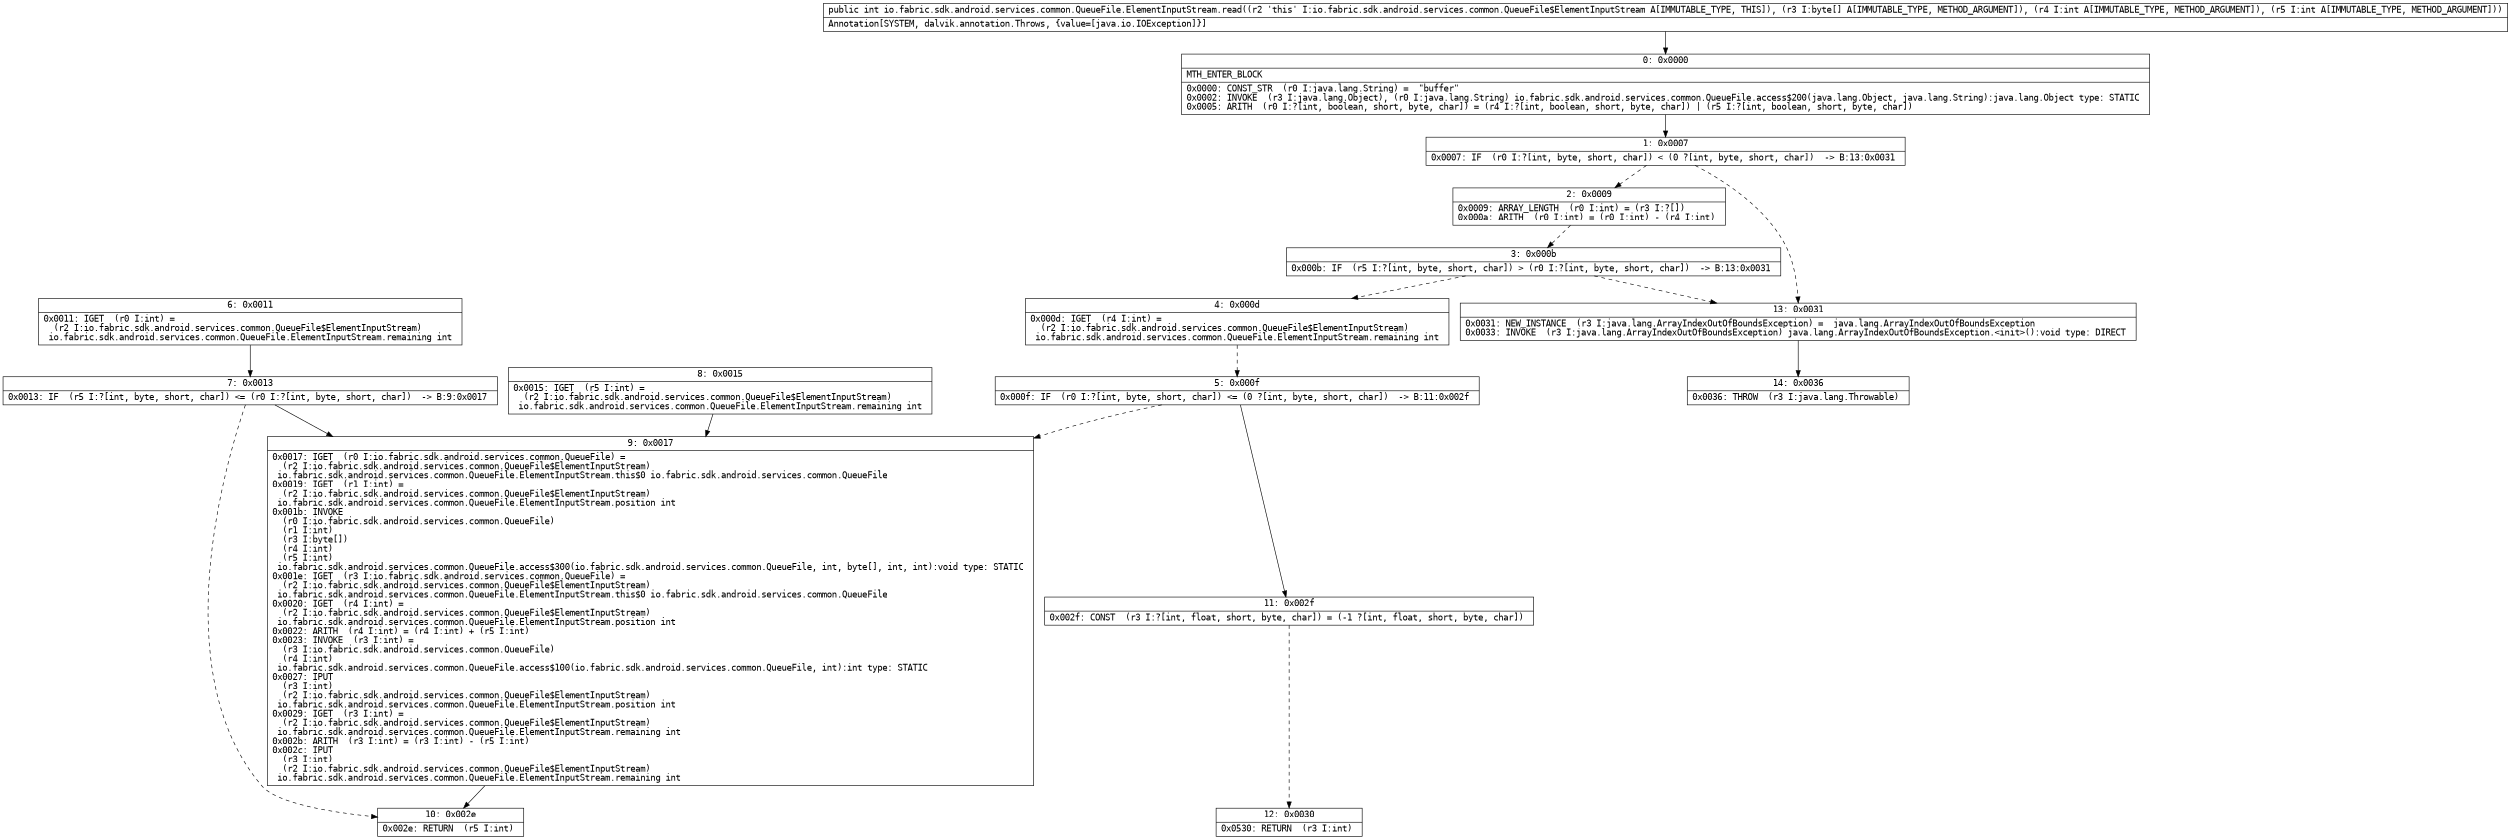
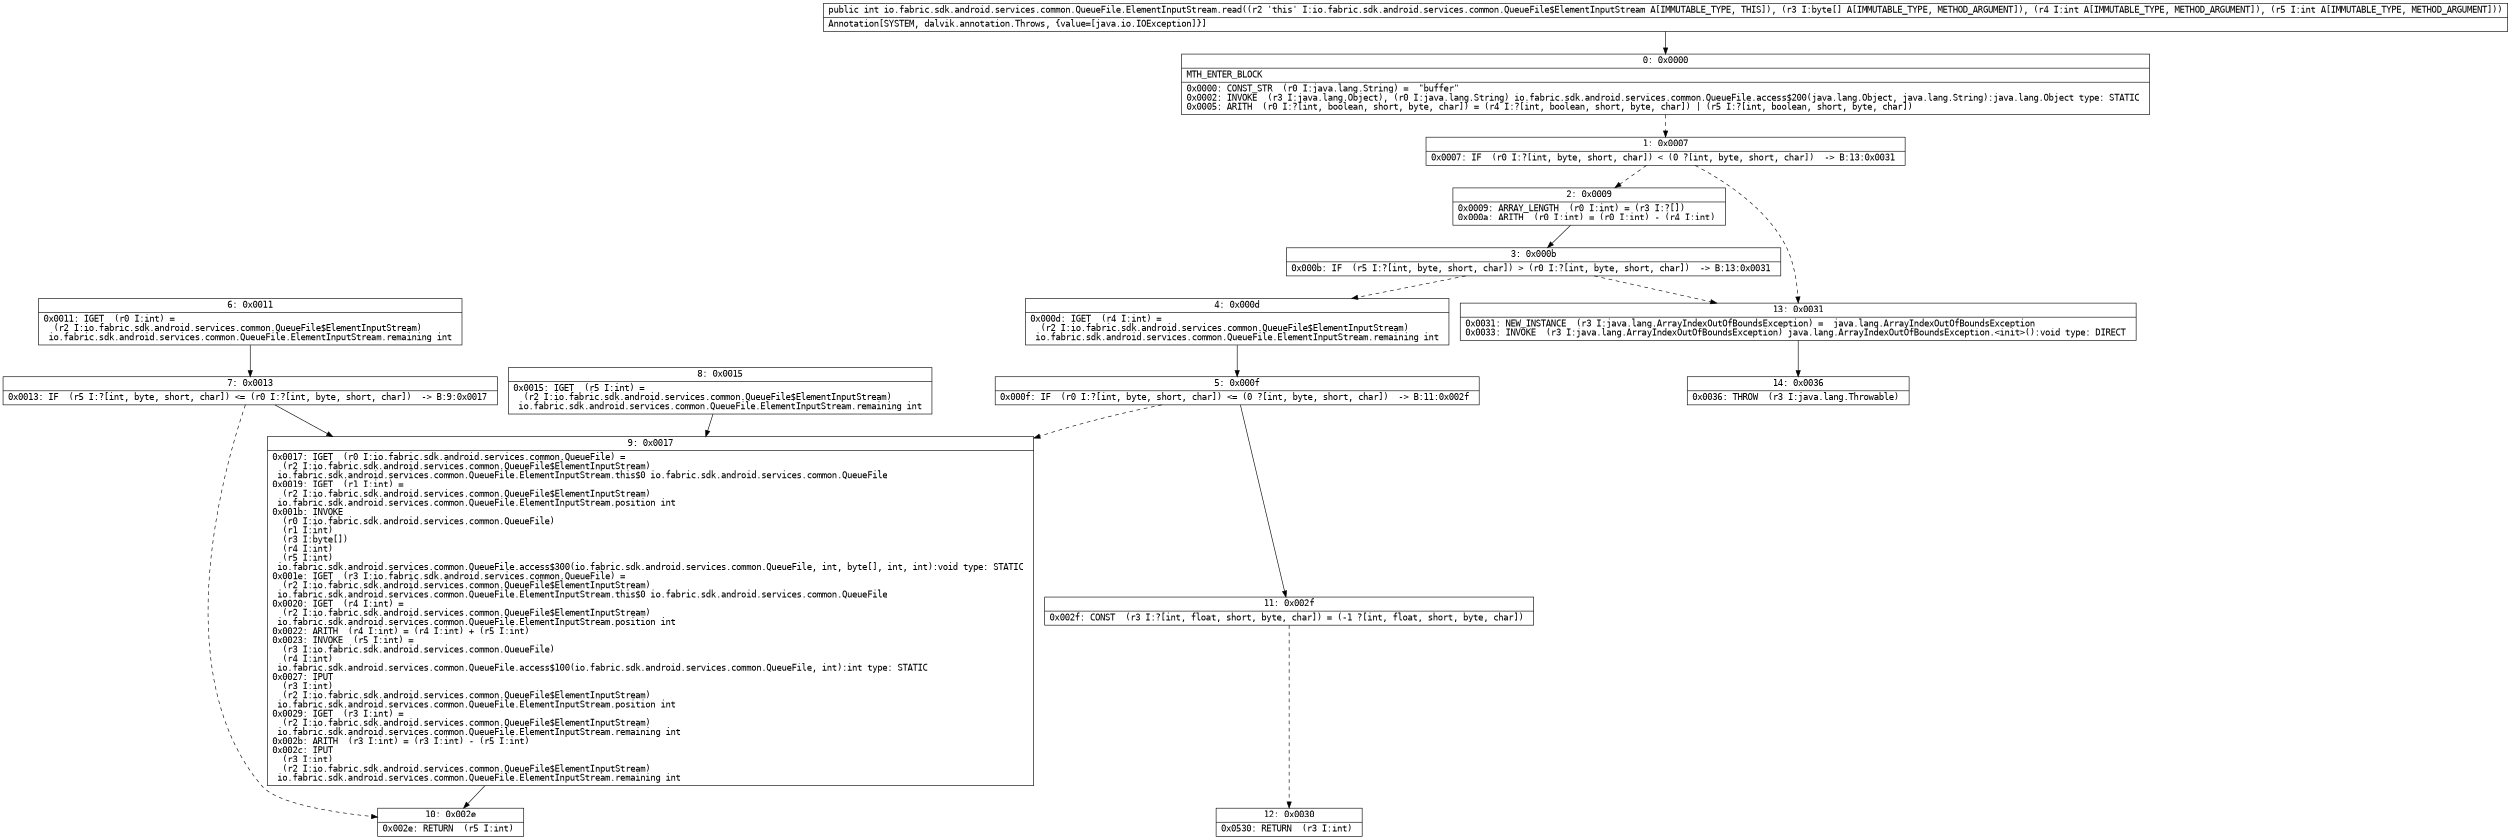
edge "0: 0x0000" -> "1: 0x0007": style solid -> dashed
edge "2: 0x0009" -> "3: 0x000b": style dashed -> solid
edge "4: 0x000d" -> "5: 0x000f": style dashed -> solid
node "9: 0x0017": text "0x0023: INVOKE  (r3 I:int) =" -> "0x0023: INVOKE  (r5 I:int) ="
